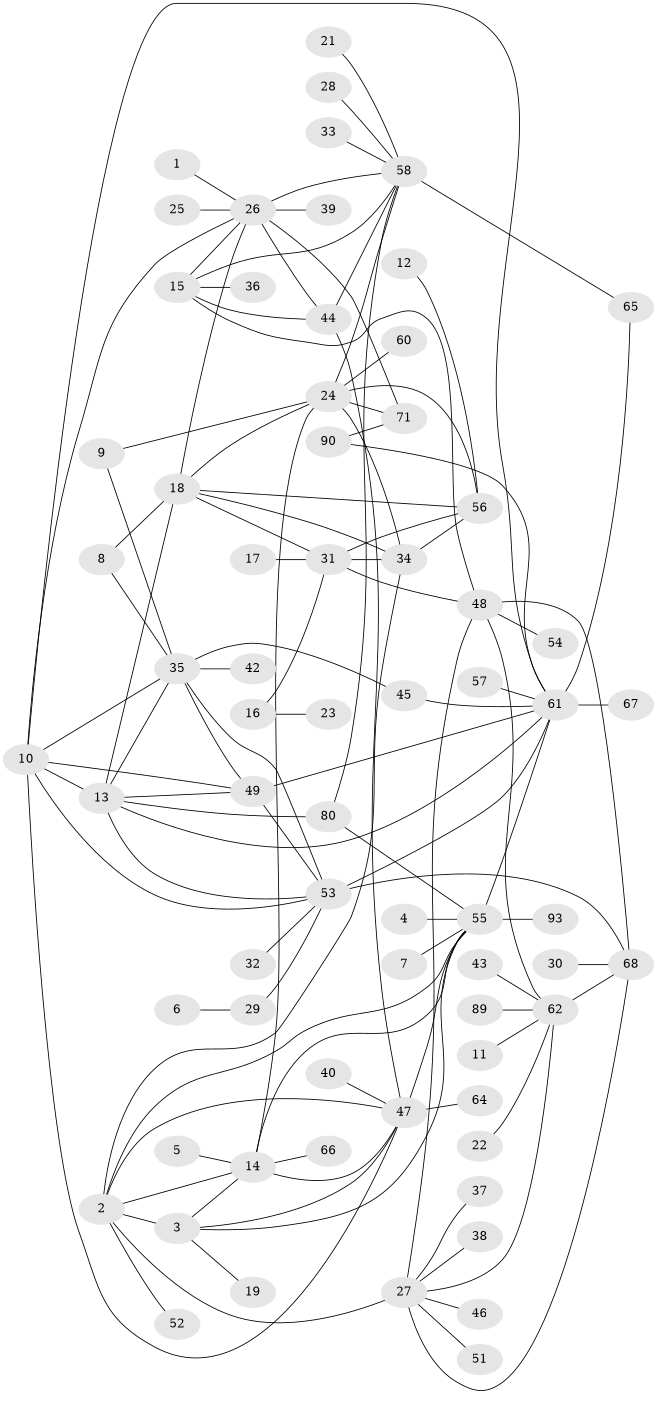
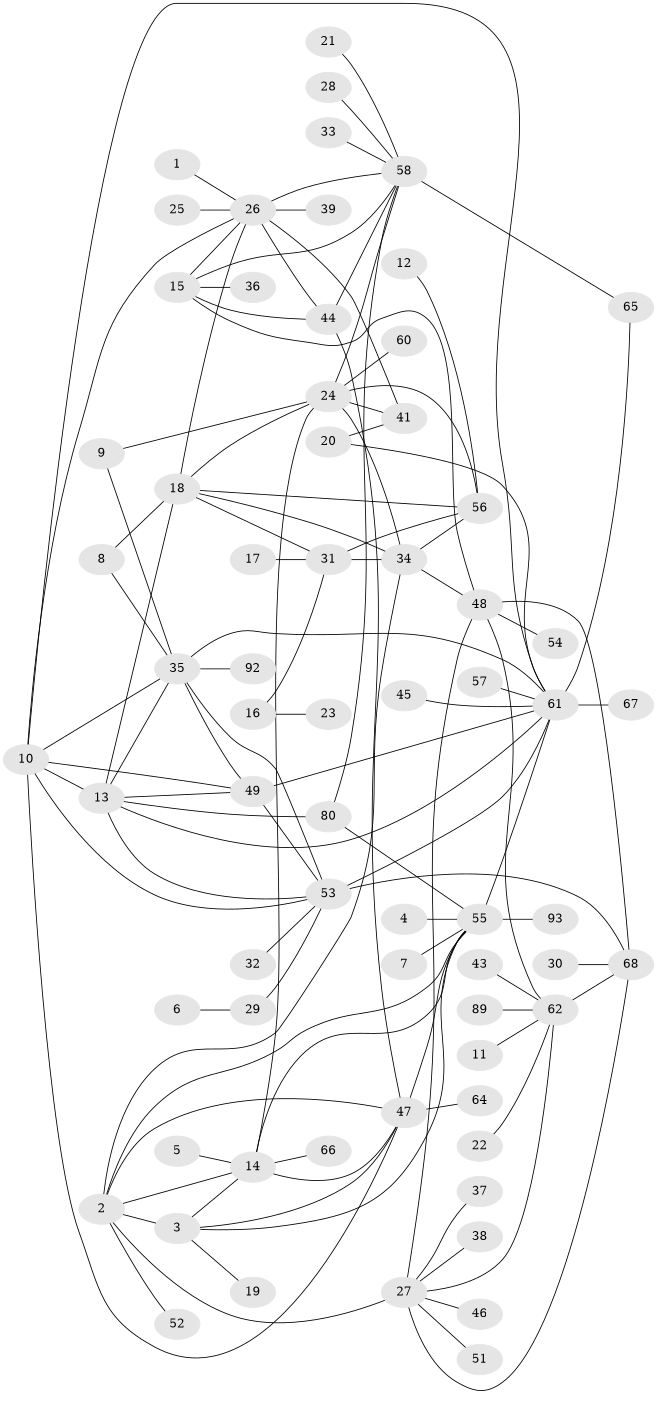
node "71": label "71" -> "41"
node "90": label "90" -> "20"
edge "31" -- "48": now "34" -- "48"
edge "35" -- "45": now "35" -- "61"
node "42": label "42" -> "92"
node "40": removed
